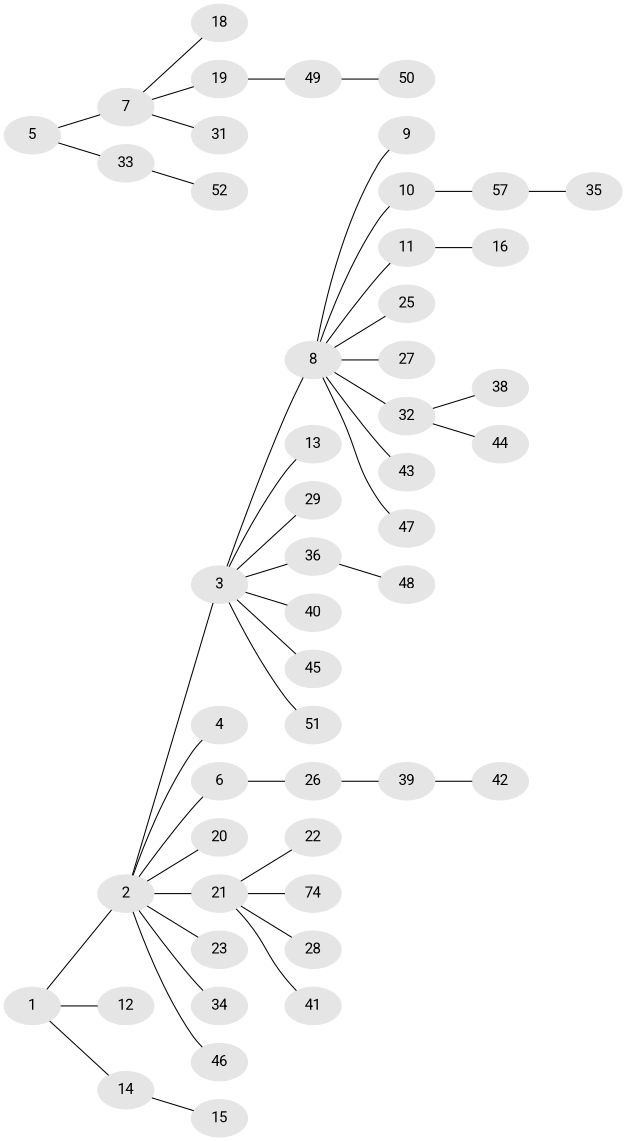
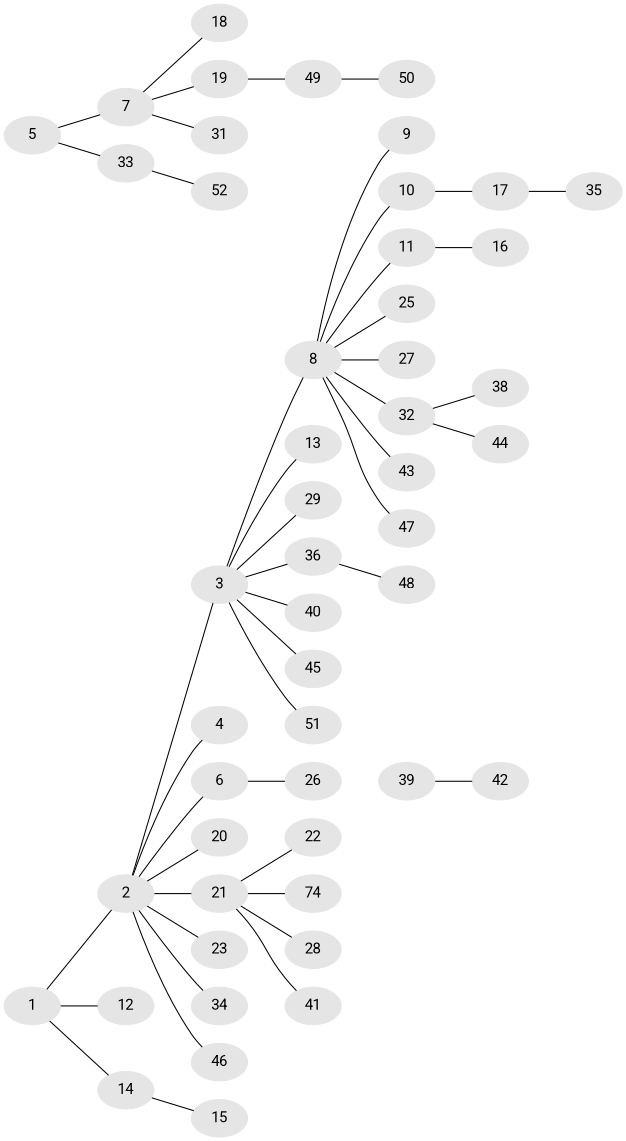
node "57": label "57" -> "17"
edge "26" -- "39": removed
